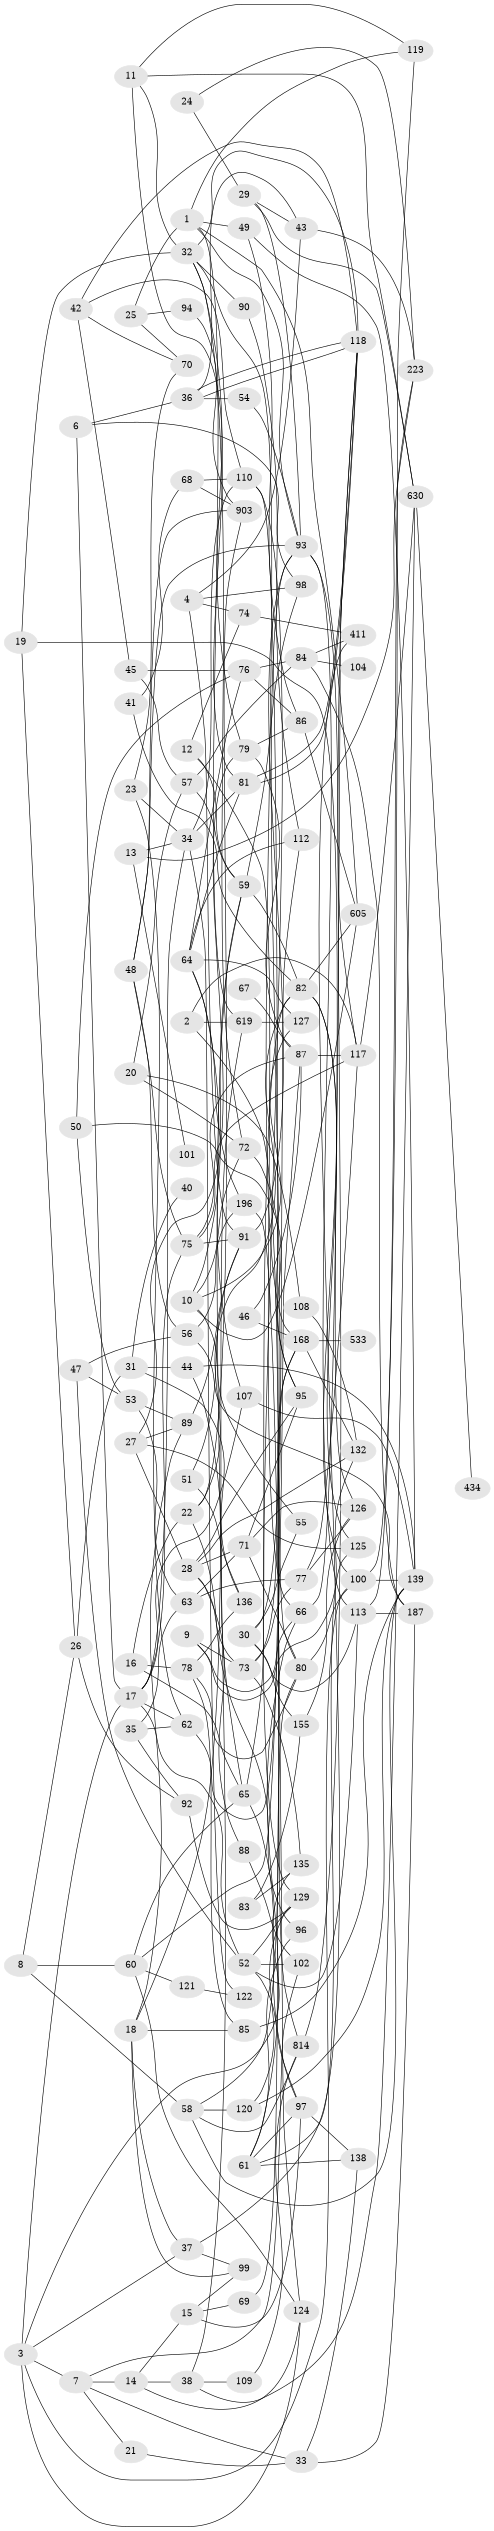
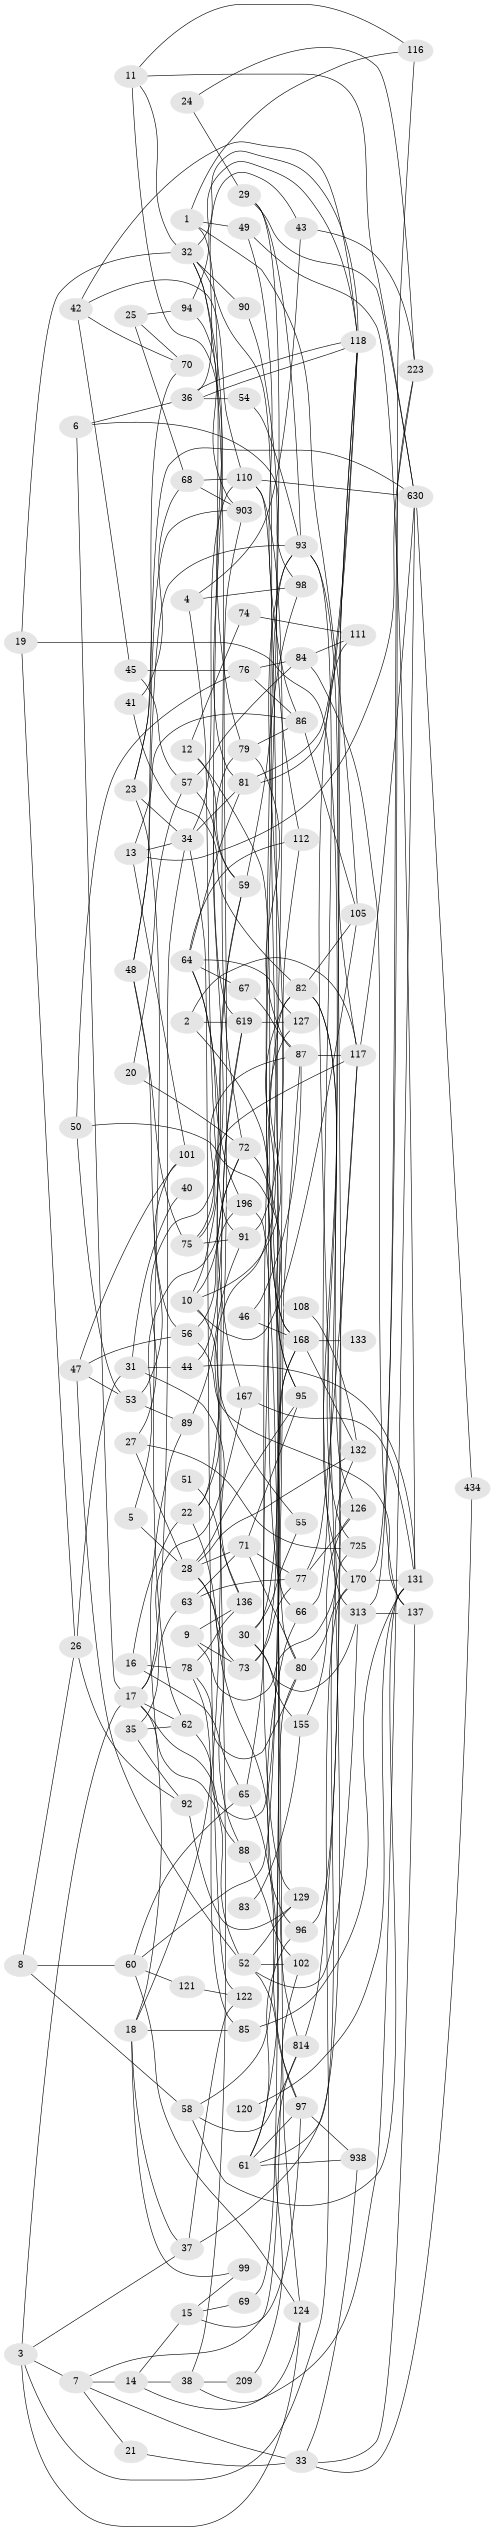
node "119": label "119" -> "116"
edge "94" -- "118": added
edge "29" -- "43": now "29" -- "168"
edge "1" -- "25": now "68" -- "25"
edge "1" -- "93": removed
edge "110" -- "630": added
edge "630" -- "23": added
edge "4" -- "74": removed
node "411": label "411" -> "111"
node "104": removed
edge "86" -- "13": added
edge "76" -- "64": now "67" -- "64"
node "605": label "605" -> "105"
edge "59" -- "82": removed
edge "20" -- "108": removed
edge "101" -- "47": added
node "533": label "533" -> "133"
node "107": label "107" -> "167"
edge "91" -- "51": removed
edge "75" -- "17": now "88" -- "17"
edge "89" -- "27": removed
edge "117" -- "96": added
edge "53" -- "63": now "53" -- "101"
edge "126" -- "71": now "77" -- "71"
node "5": added
node "125": label "125" -> "725"
edge "44" -- "65": now "44" -- "619"
node "100": label "100" -> "170"
node "139": label "139" -> "131"
node "113": label "113" -> "313"
node "187": label "187" -> "137"
edge "66" -- "9": now "136" -- "9"
node "135": removed
edge "129" -- "120": removed
edge "434" -- "33": added
edge "58" -- "120": removed
node "138": label "138" -> "938"
edge "37" -- "99": now "37" -- "122"
node "109": label "109" -> "209"
